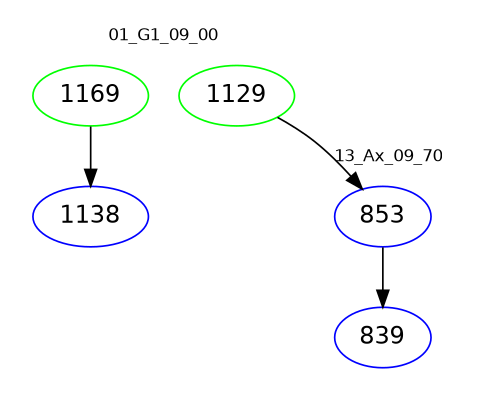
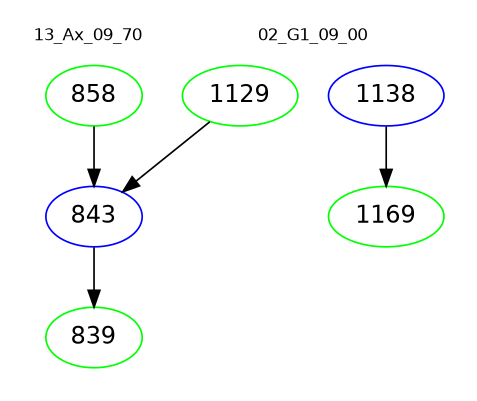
cluster "01_G1_09_00": label "01_G1_09_00" -> "02_G1_09_00"
node "858": added
edge "1169" -> "1138": reversed
node "853": label "853" -> "843"
node "839": color blue -> green
